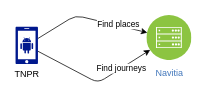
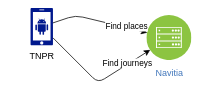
node "TNPR": moved (27, 45) -> (42, 27)
